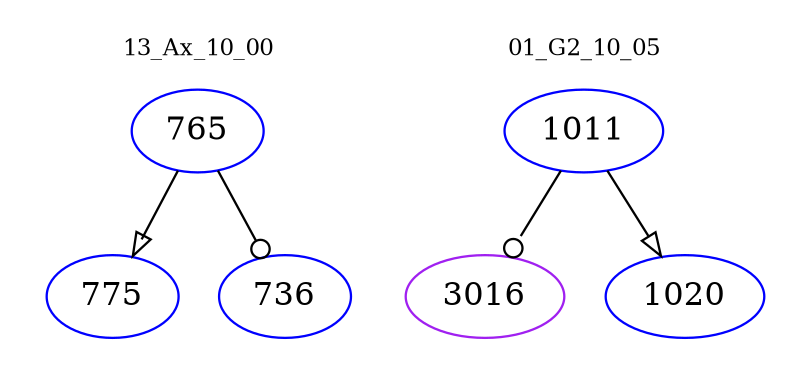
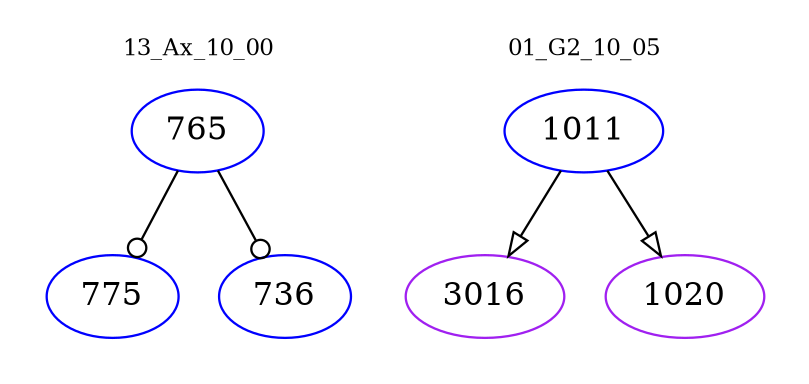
edge "1011" -> "3016": arrowhead odot -> onormal
edge "765" -> "775": arrowhead onormal -> odot
node "1020": color blue -> purple
